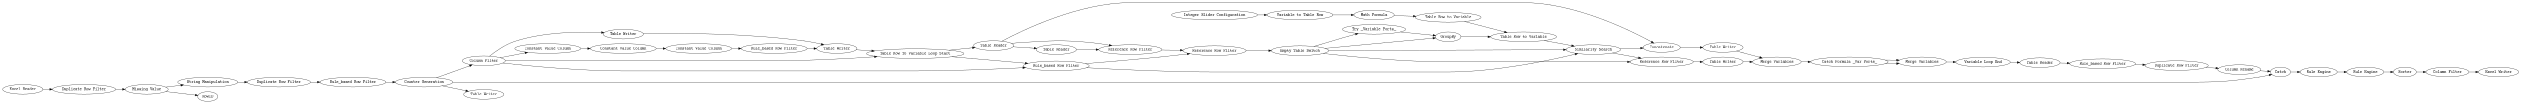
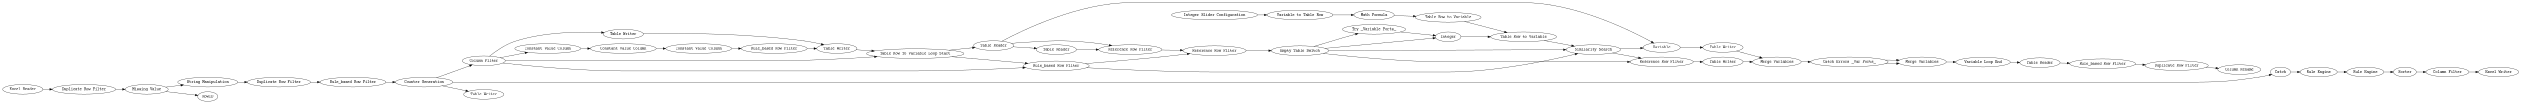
node "GroupBy": label "GroupBy" -> "Integer"
node "Concatenate": label "Concatenate" -> "Variable"
node "Catch Formula _Var Ports_": label "Catch Formula _Var Ports_" -> "Catch Errors _Var Ports_"
edge "Column Rename" -> "Catch": removed
